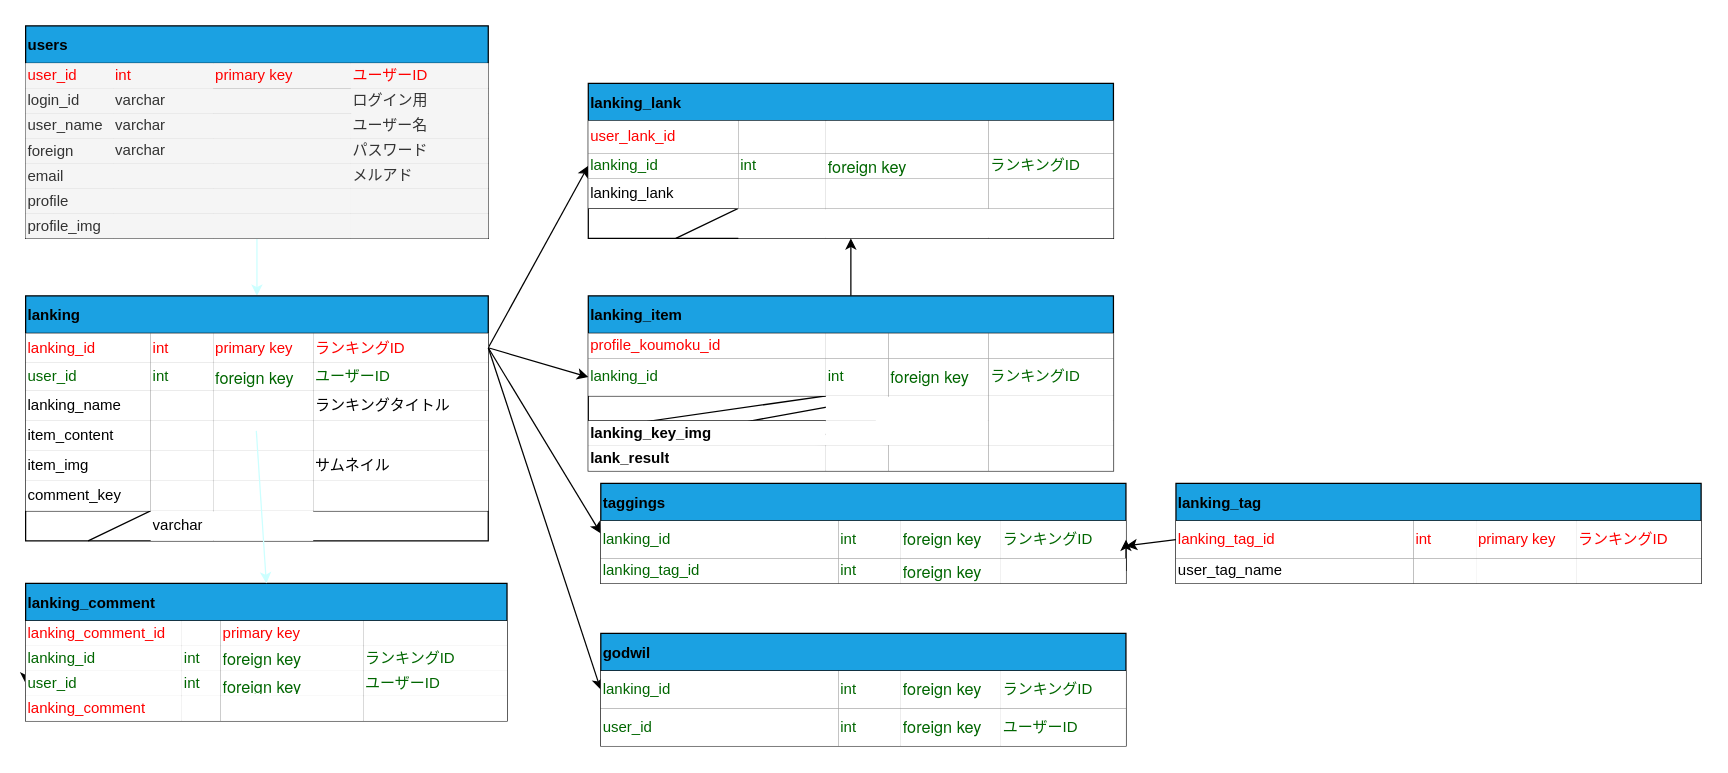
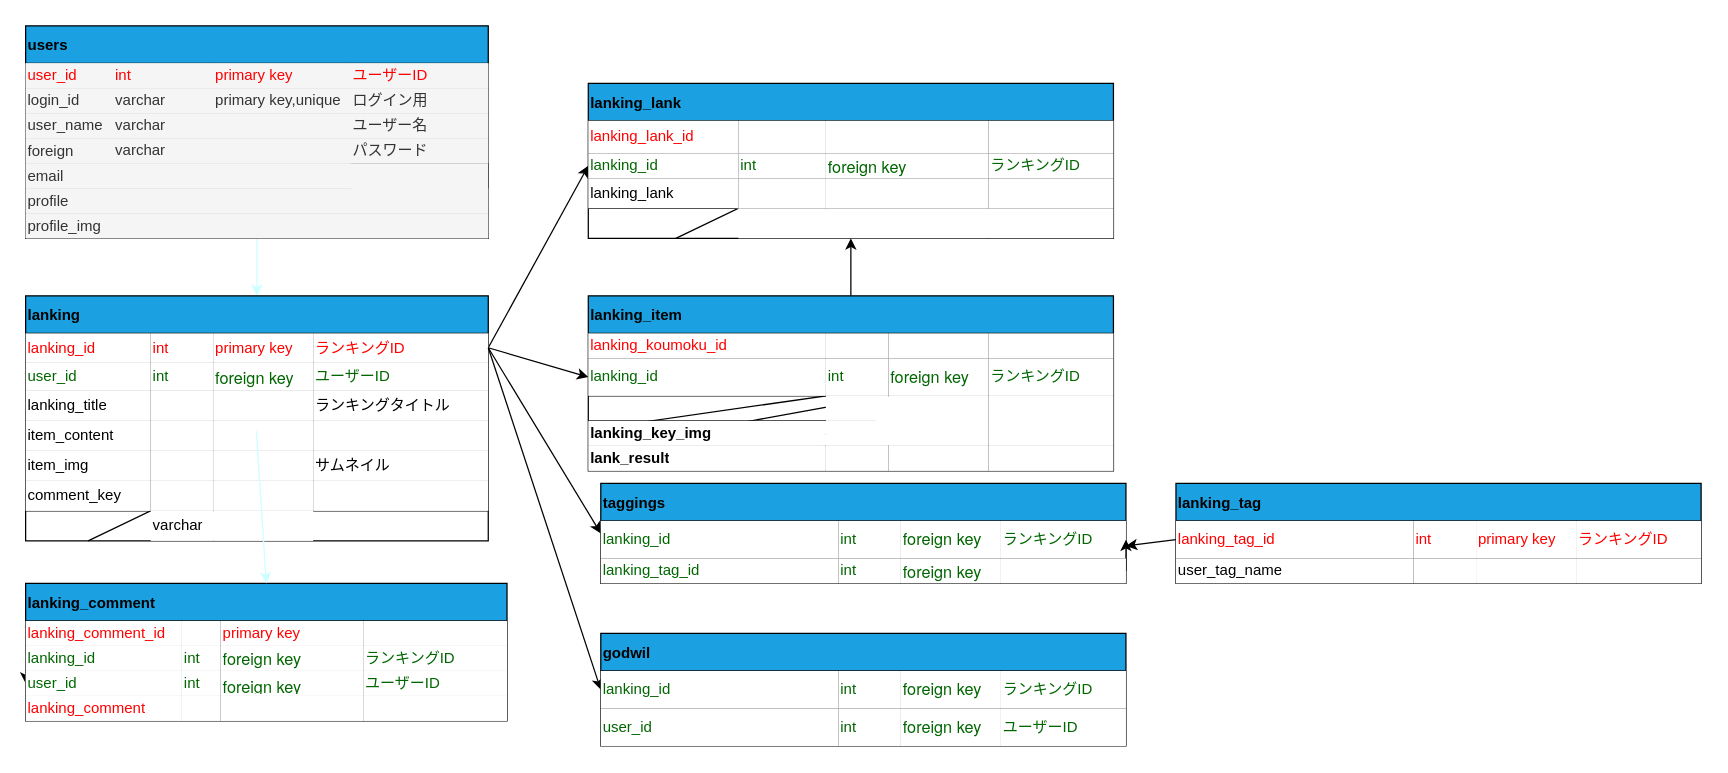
node "primary key,unique": added
node "user_lank_id": label "user_lank_id" -> "lanking_lank_id"
node "メルアド": removed
node "profile_koumoku_id": label "profile_koumoku_id" -> "lanking_koumoku_id"
node "lanking_name": label "lanking_name" -> "lanking_title"
